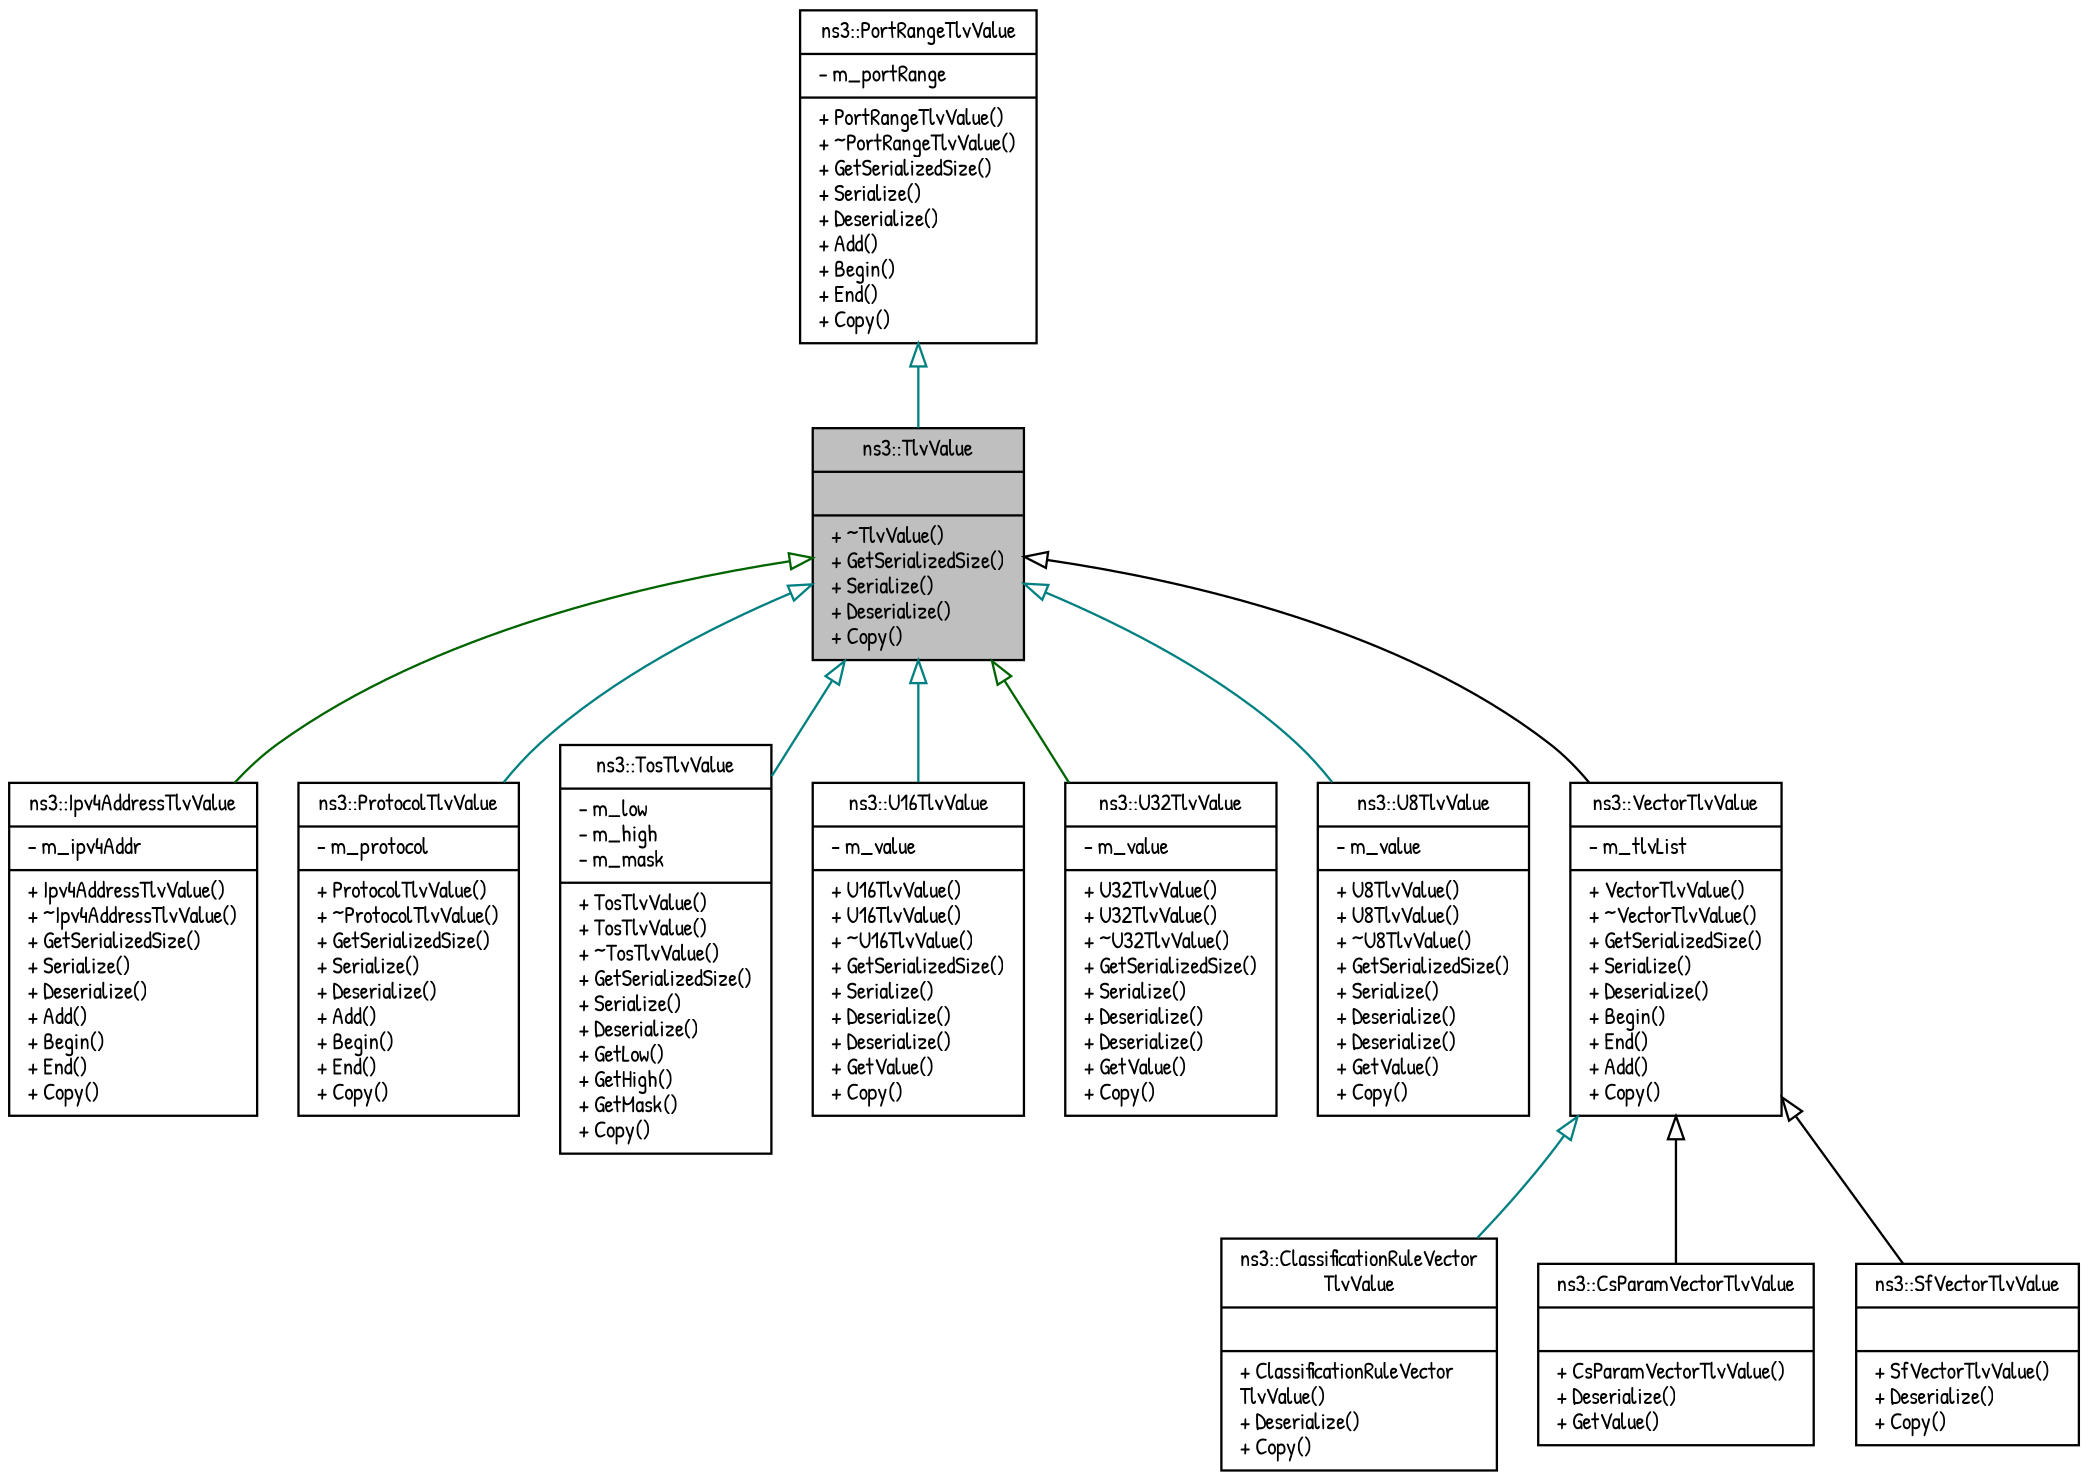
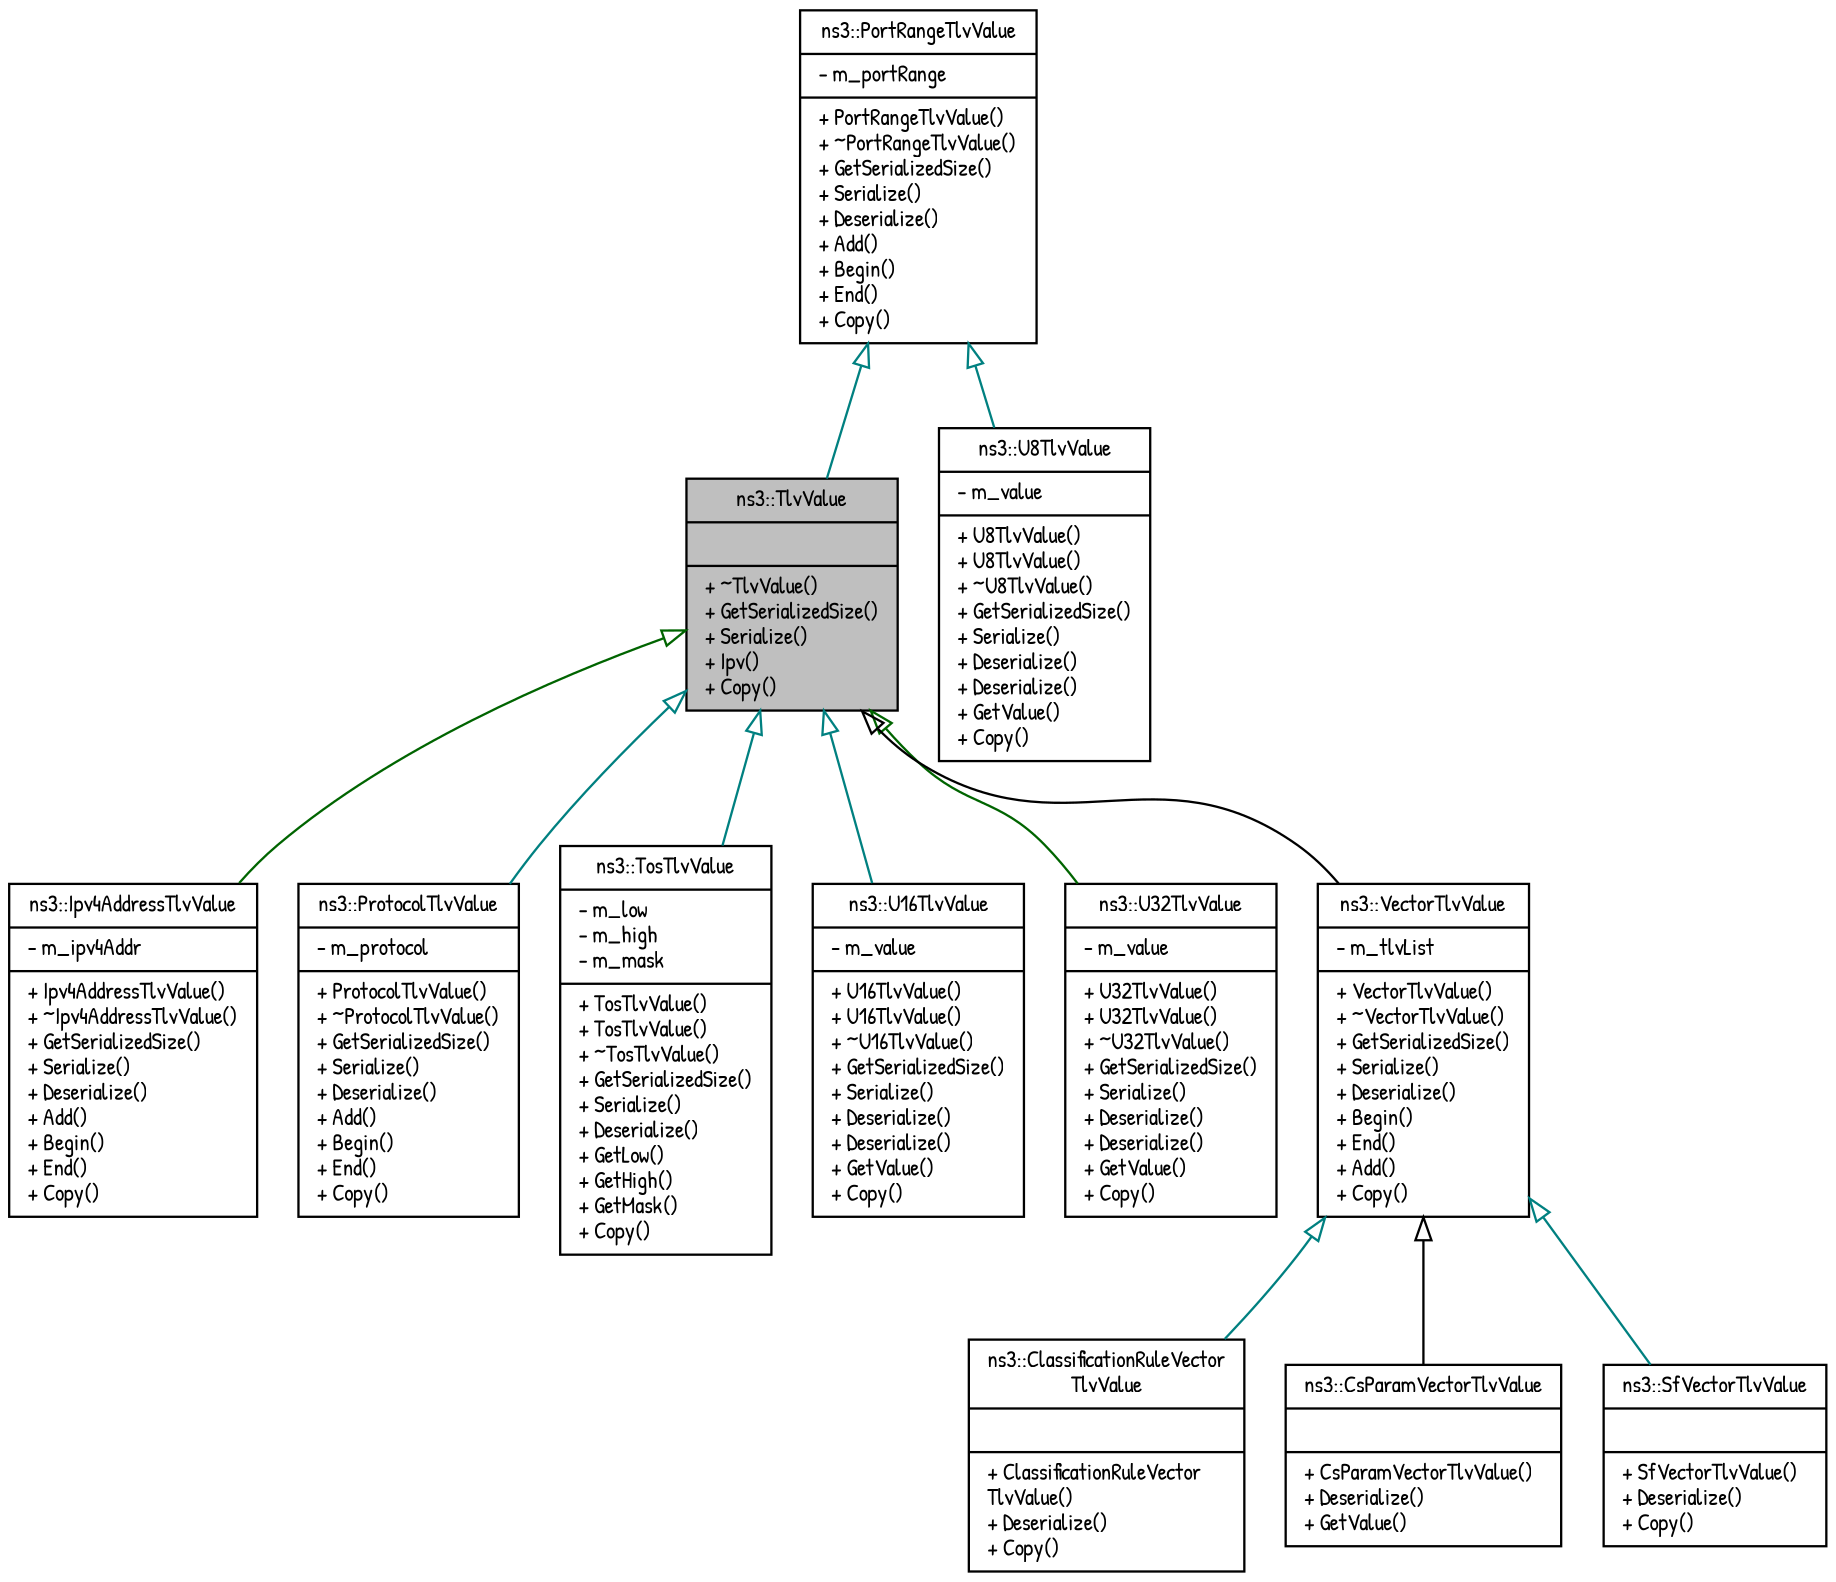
node "ns3::TlvValue": text "+ Deserialize()" -> "+ Ipv()"
edge "ns3::U8TlvValue" -> "ns3::TlvValue": now "ns3::U8TlvValue" -> "ns3::PortRangeTlvValue"
edge "ns3::SfVectorTlvValue" -> "ns3::VectorTlvValue": color black -> teal
